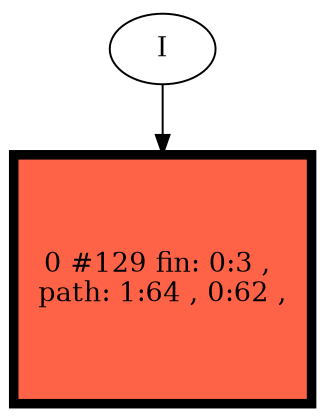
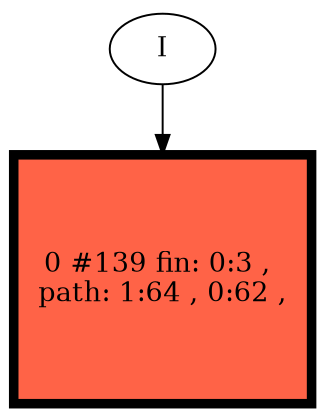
node "0 #129 fin: 0:3 , path: 1:64 , 0:62 ,": label "0 #129 fin: 0:3 , path: 1:64 , 0:62 ," -> "0 #139 fin: 0:3 , path: 1:64 , 0:62 ,"
